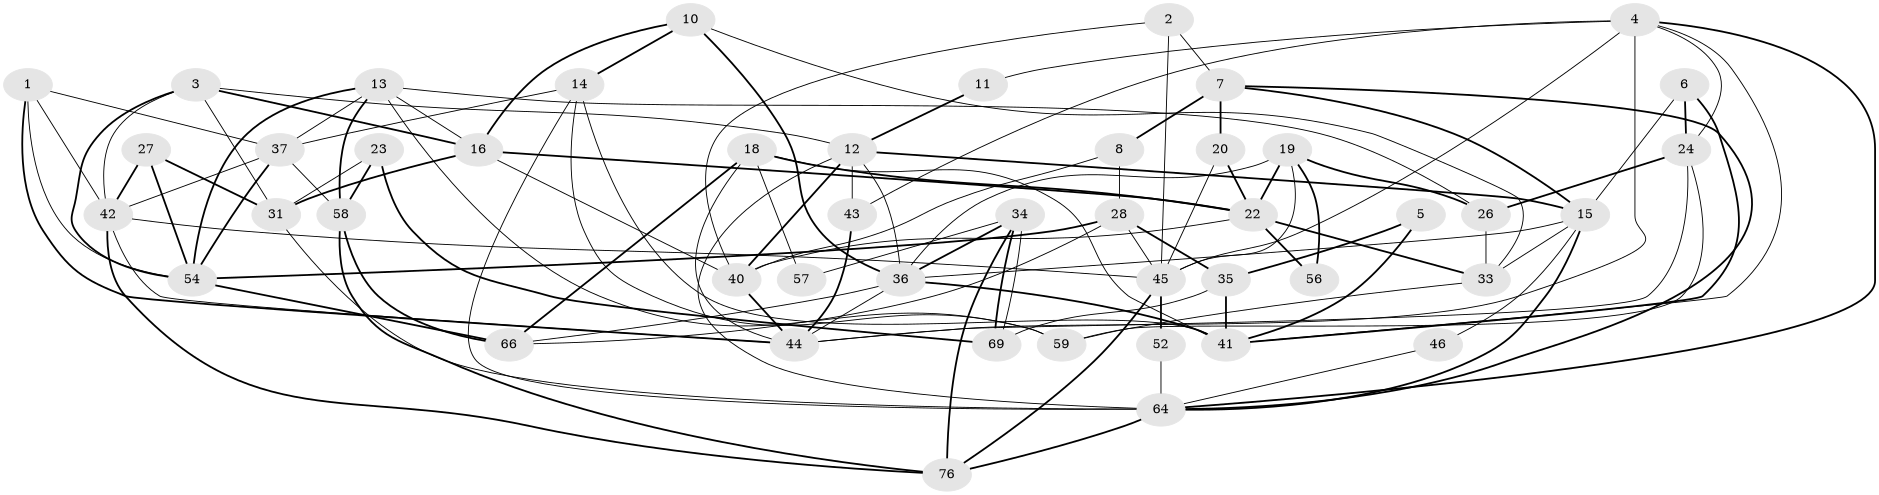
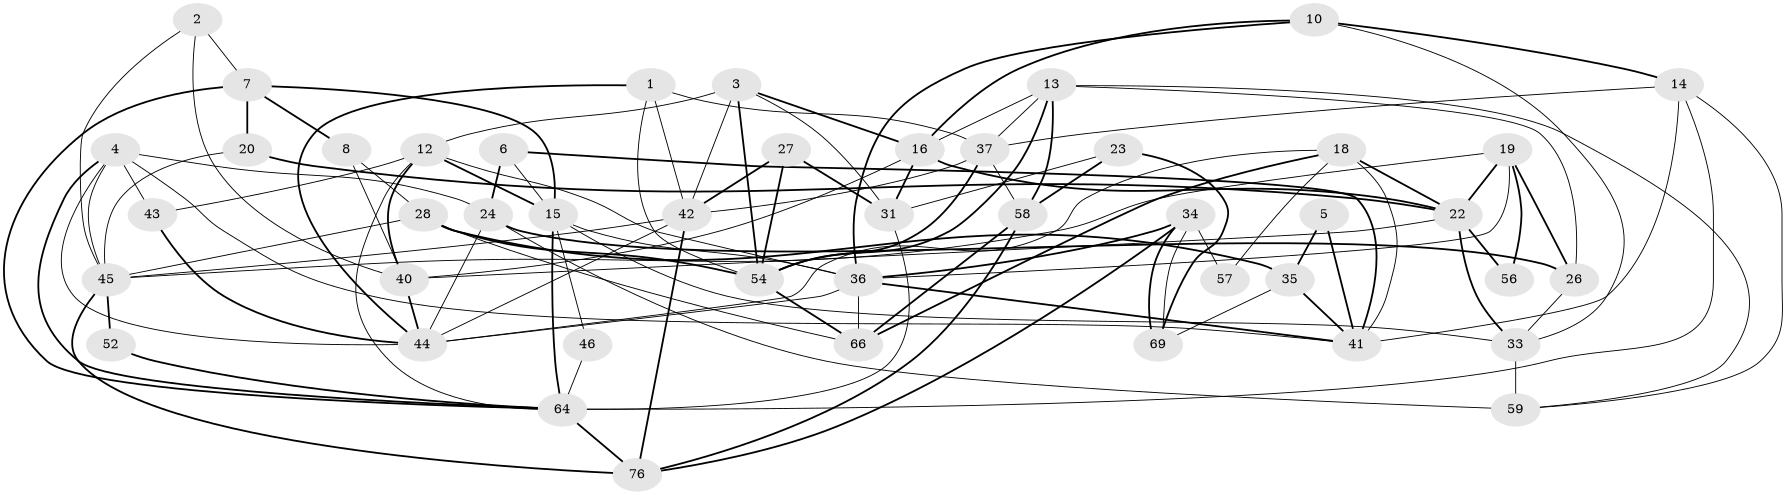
node "11": removed
edge "52" -- "64": style solid -> bold
